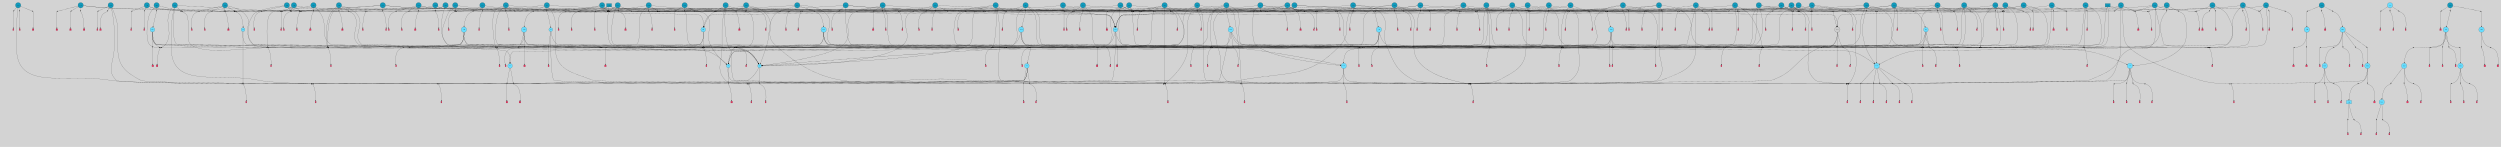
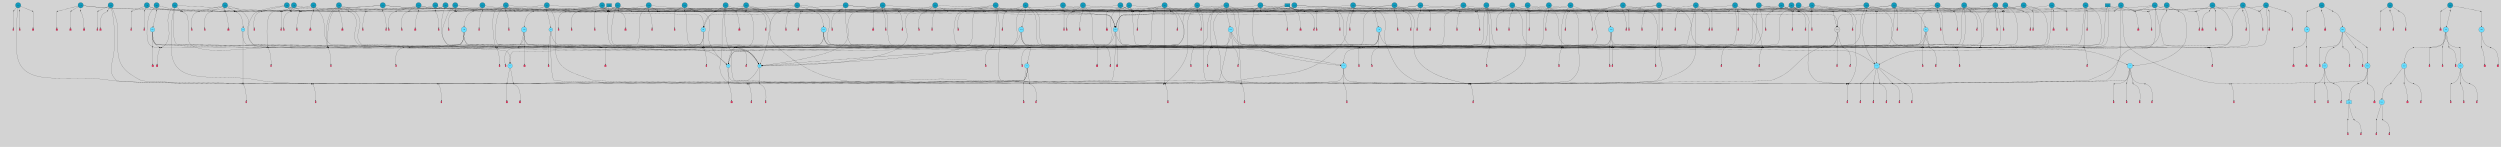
node "T349": shape circle -> box
node "T247": fillcolor #66ddff -> #1199bb
